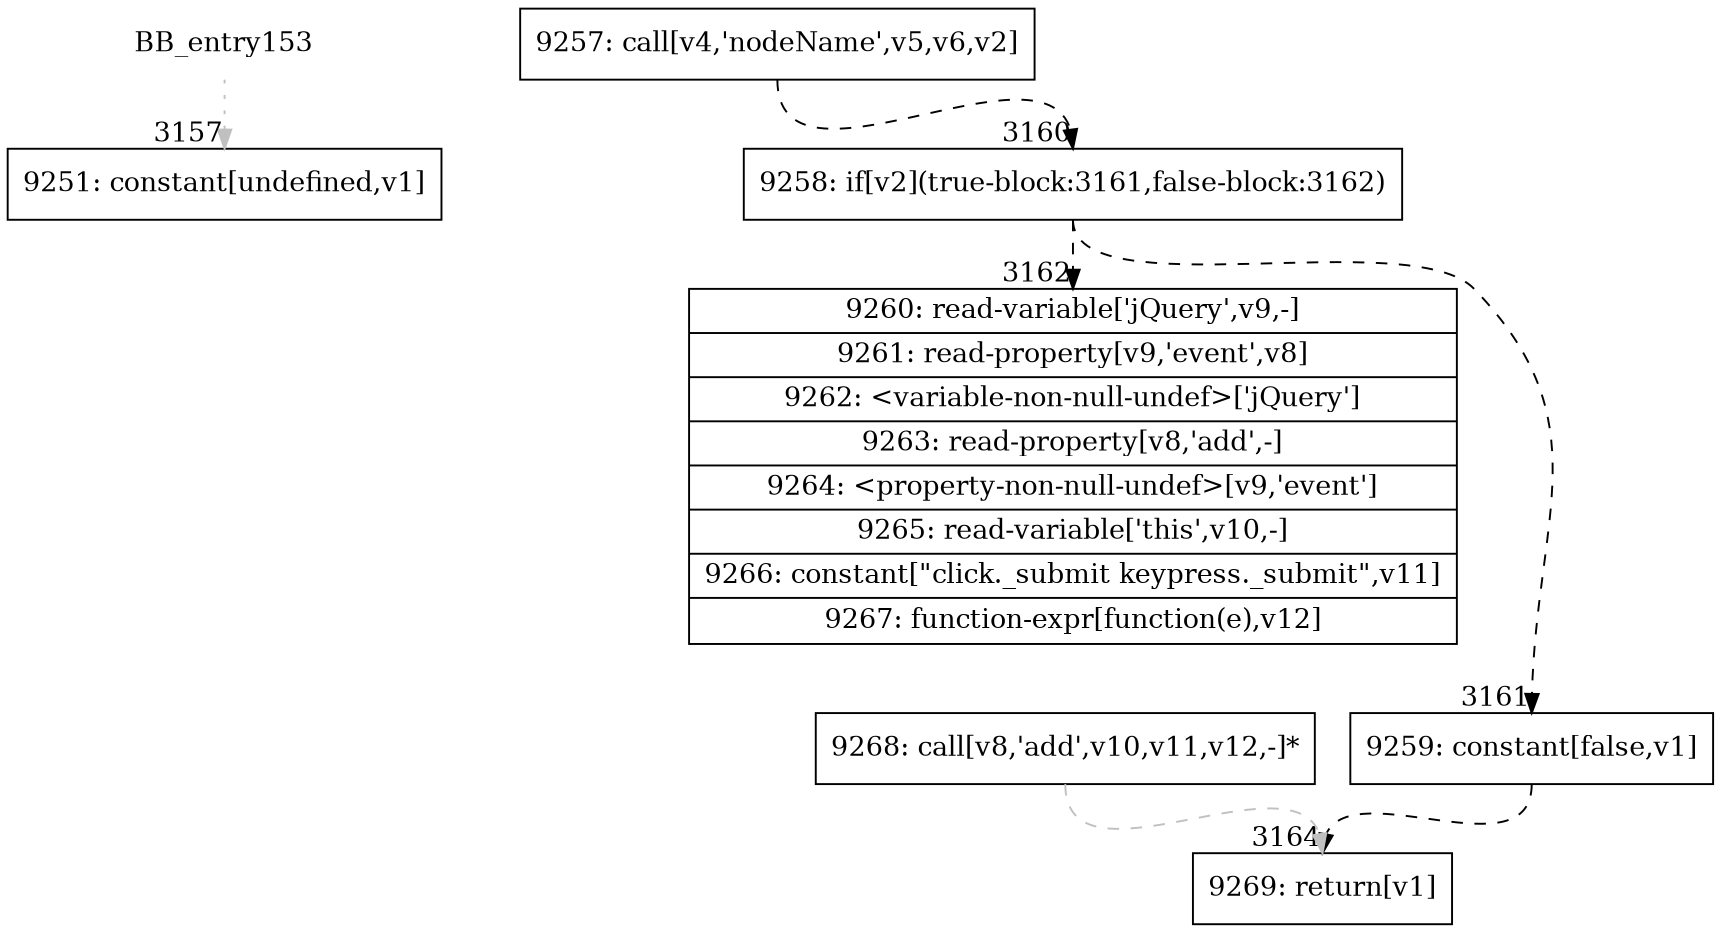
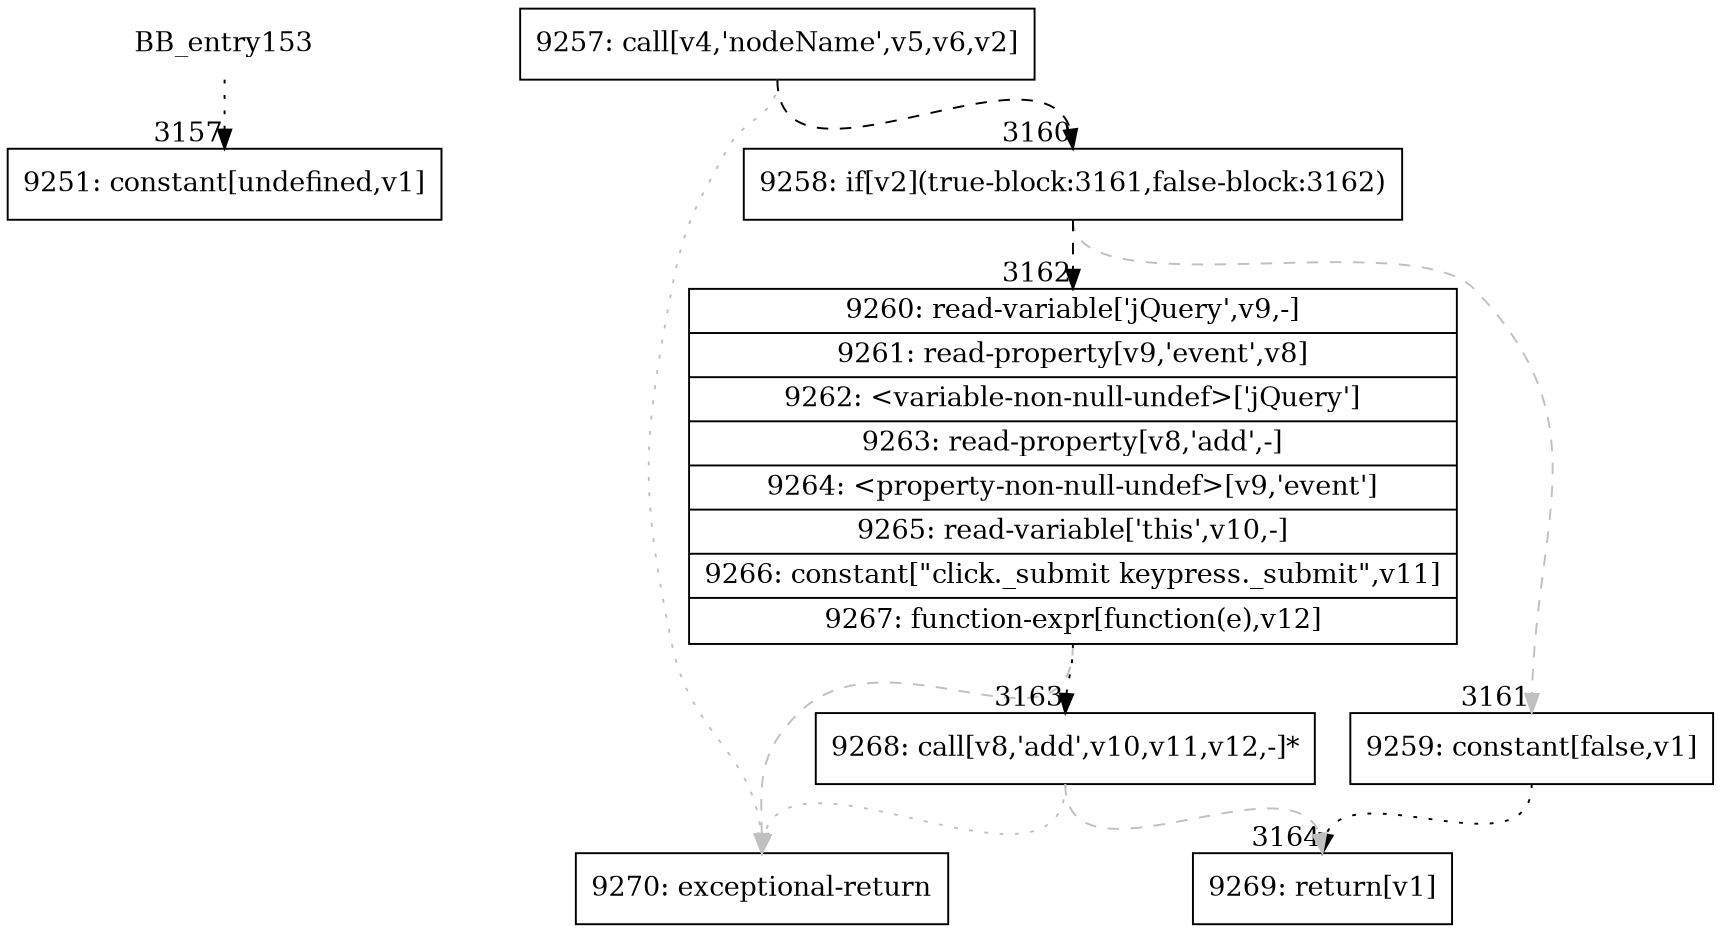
edge "BB_entry153" -> "9251: constant[undefined,v1]": color gray -> black
edge "9258: if[v2](true-block:3161,false-block:3162)" -> "9259: constant[false,v1]": color black -> gray
edge "9260: read-variable['jQuery',v9,-]" -> "9268: call[v8,'add',v10,v11,v12,-]*": added
edge "9259: constant[false,v1]" -> "9269: return[v1]": style dashed -> dotted
node "9270: exceptional-return": added
